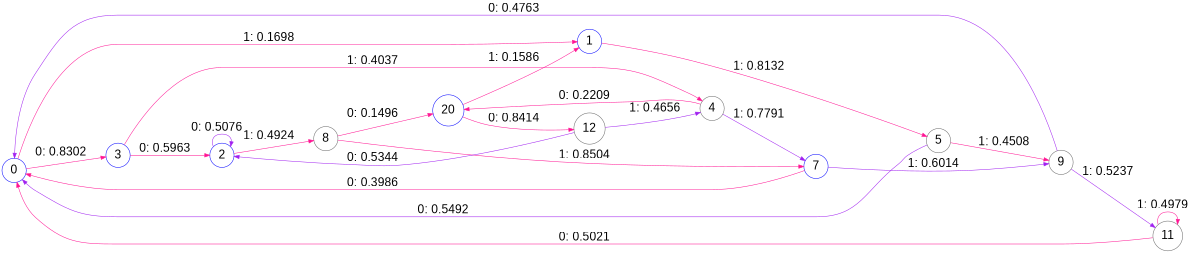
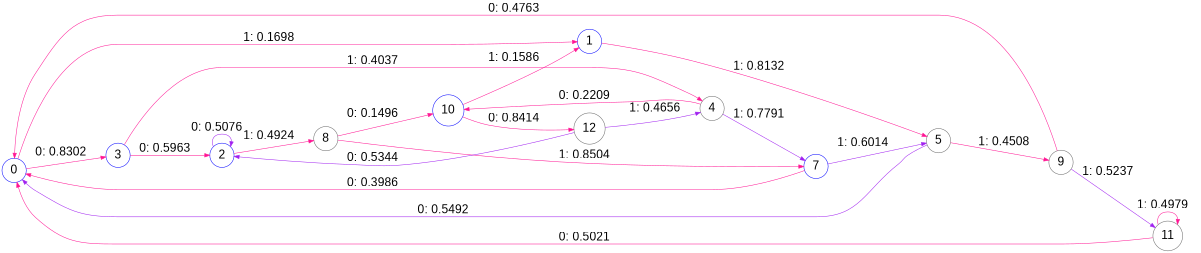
edge "9" -> "0": color purple -> deeppink
node "20": label "20" -> "10"
edge "7" -> "9": now "7" -> "5"
